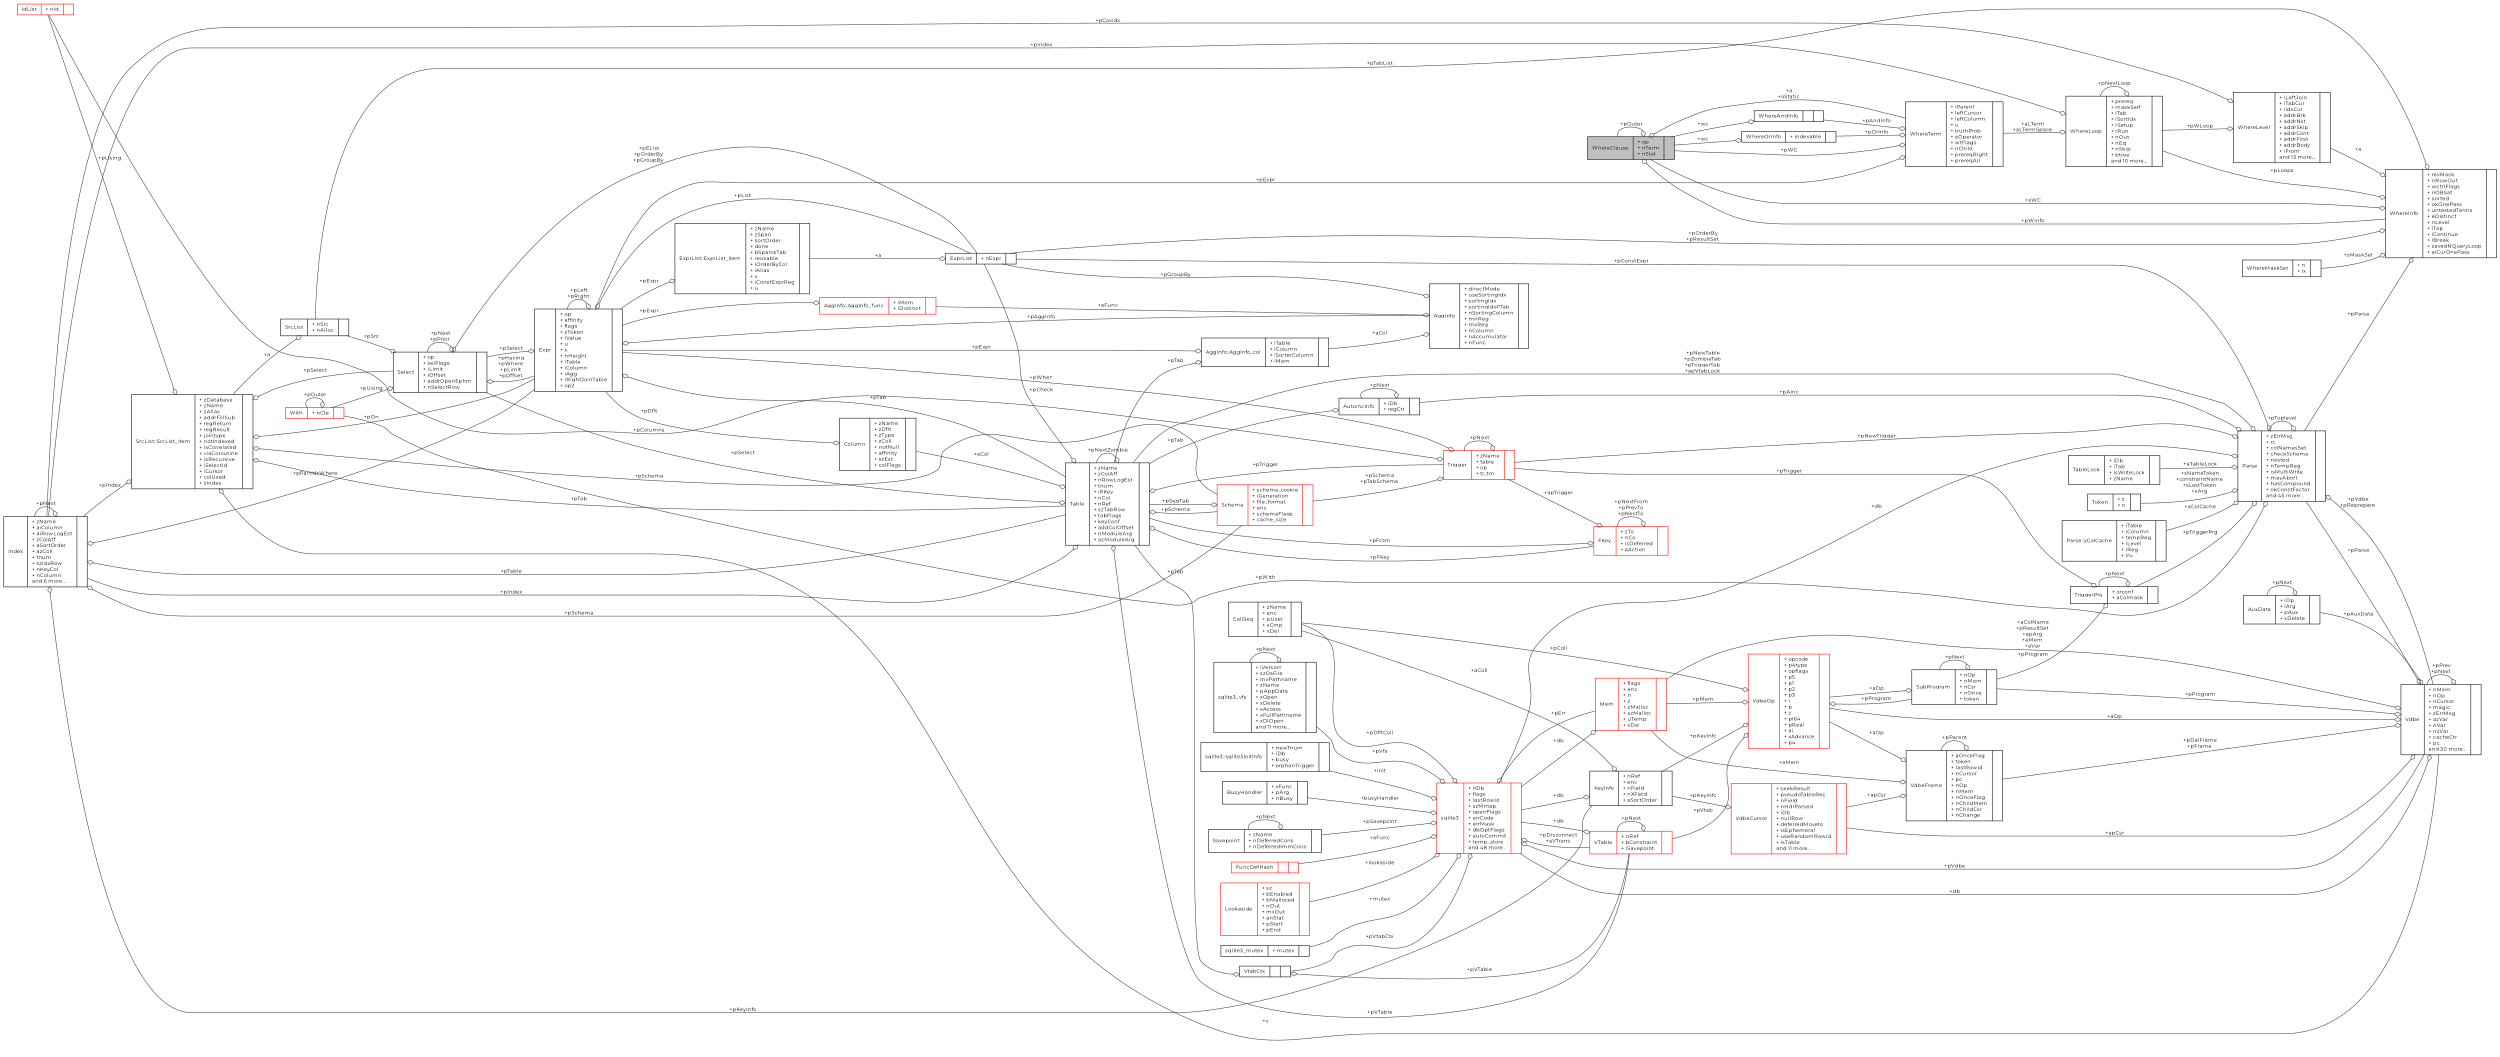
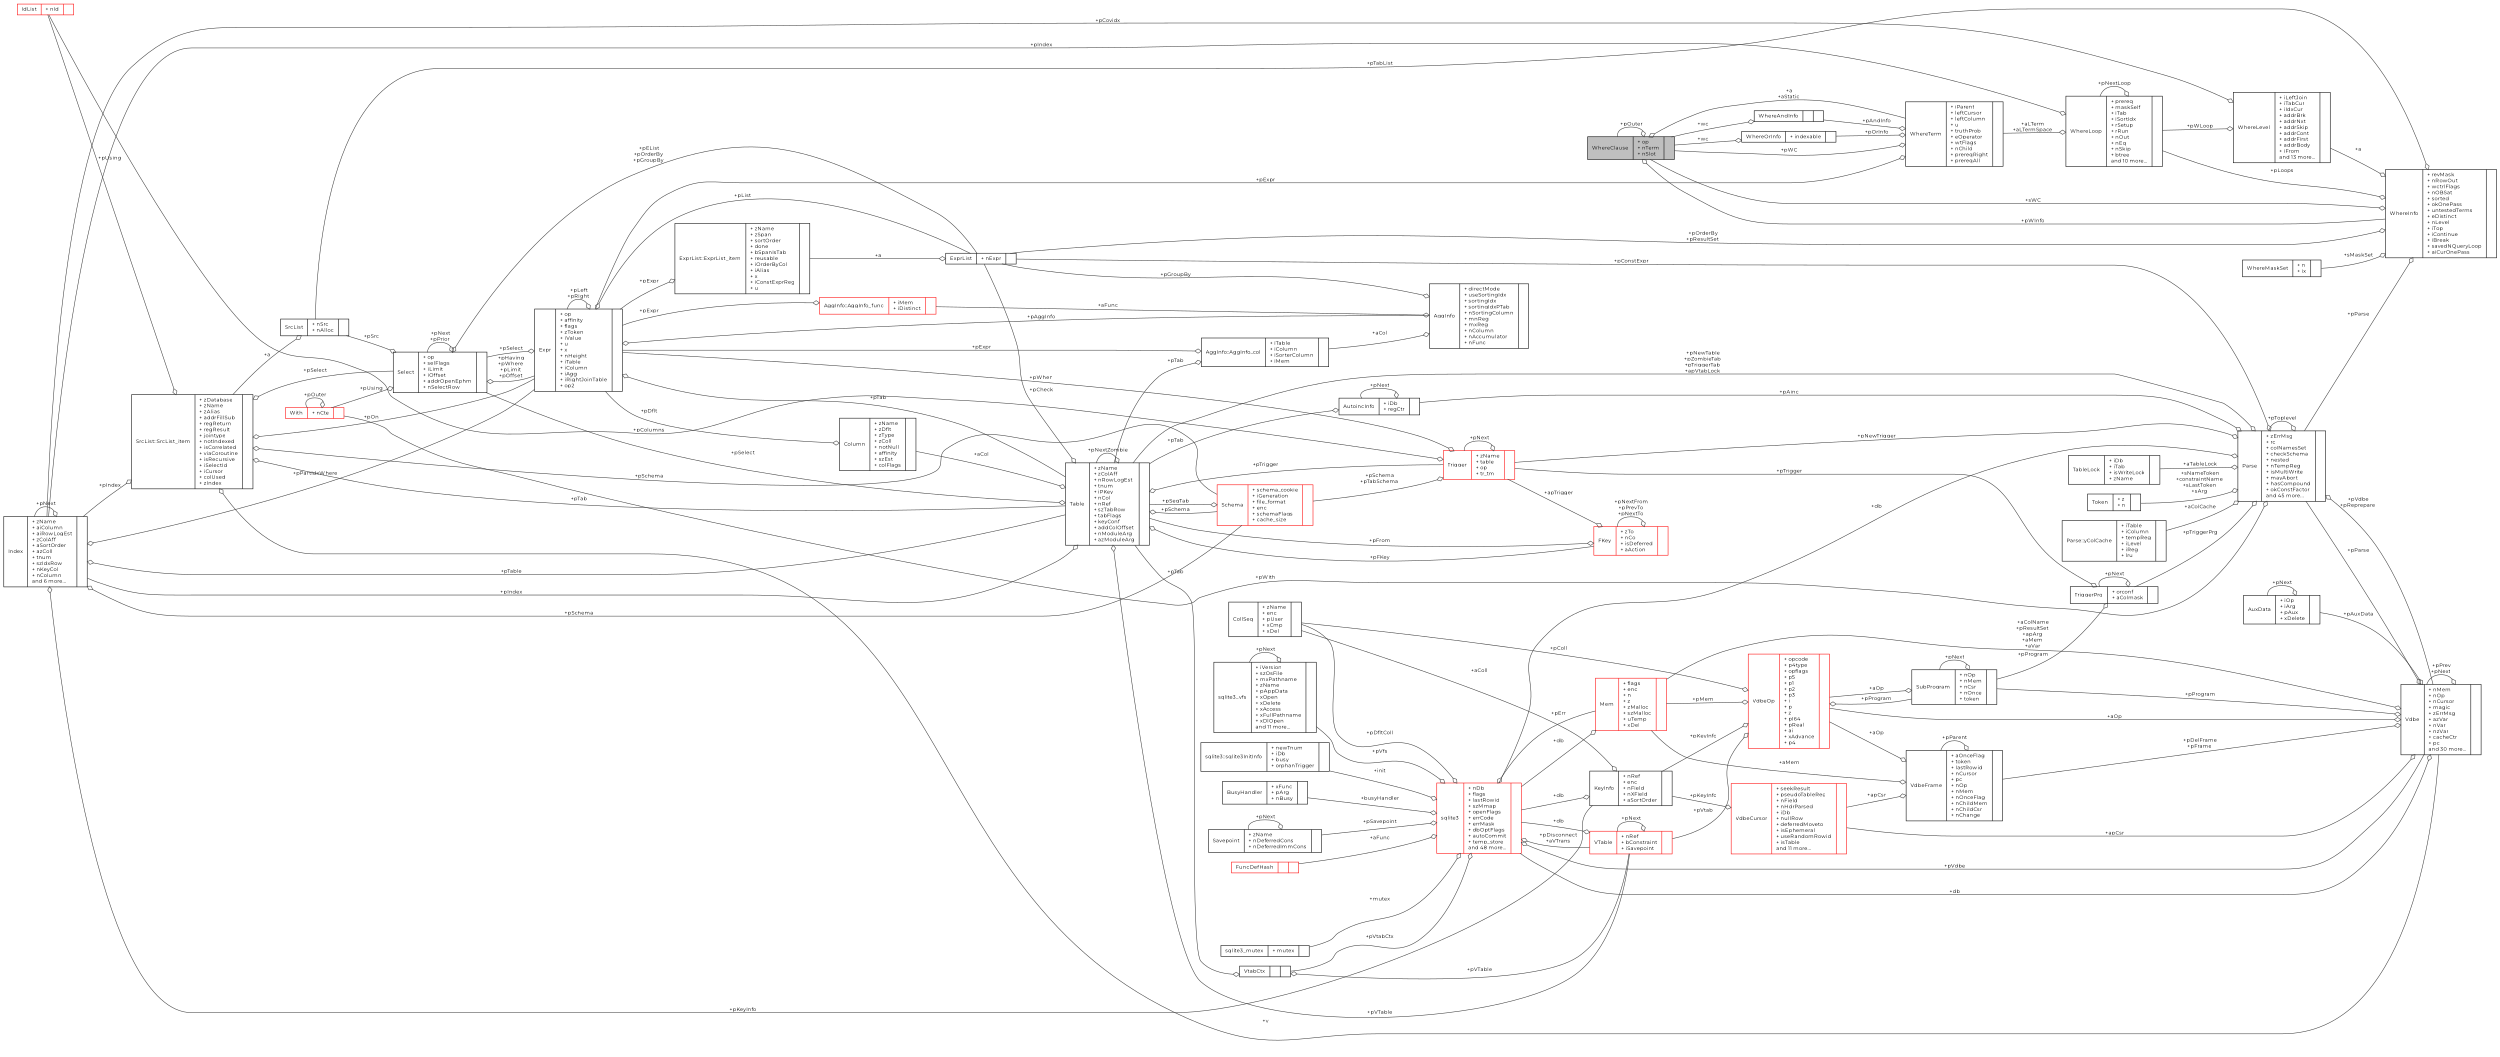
node "Lookaside": removed
